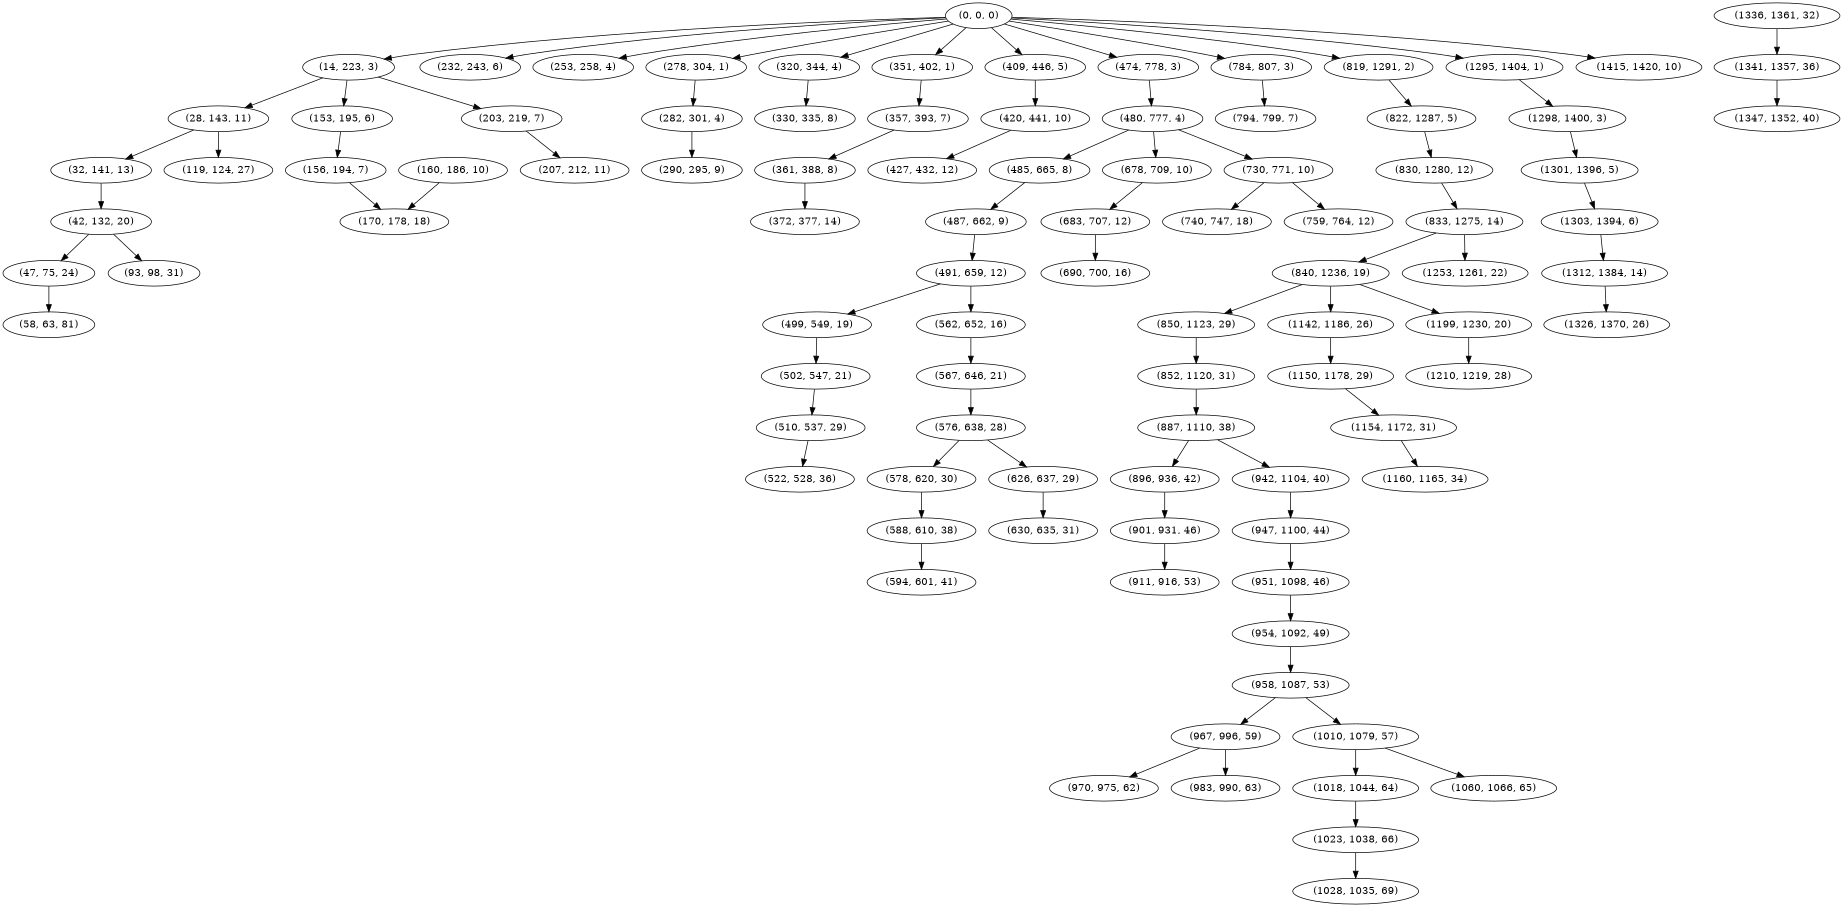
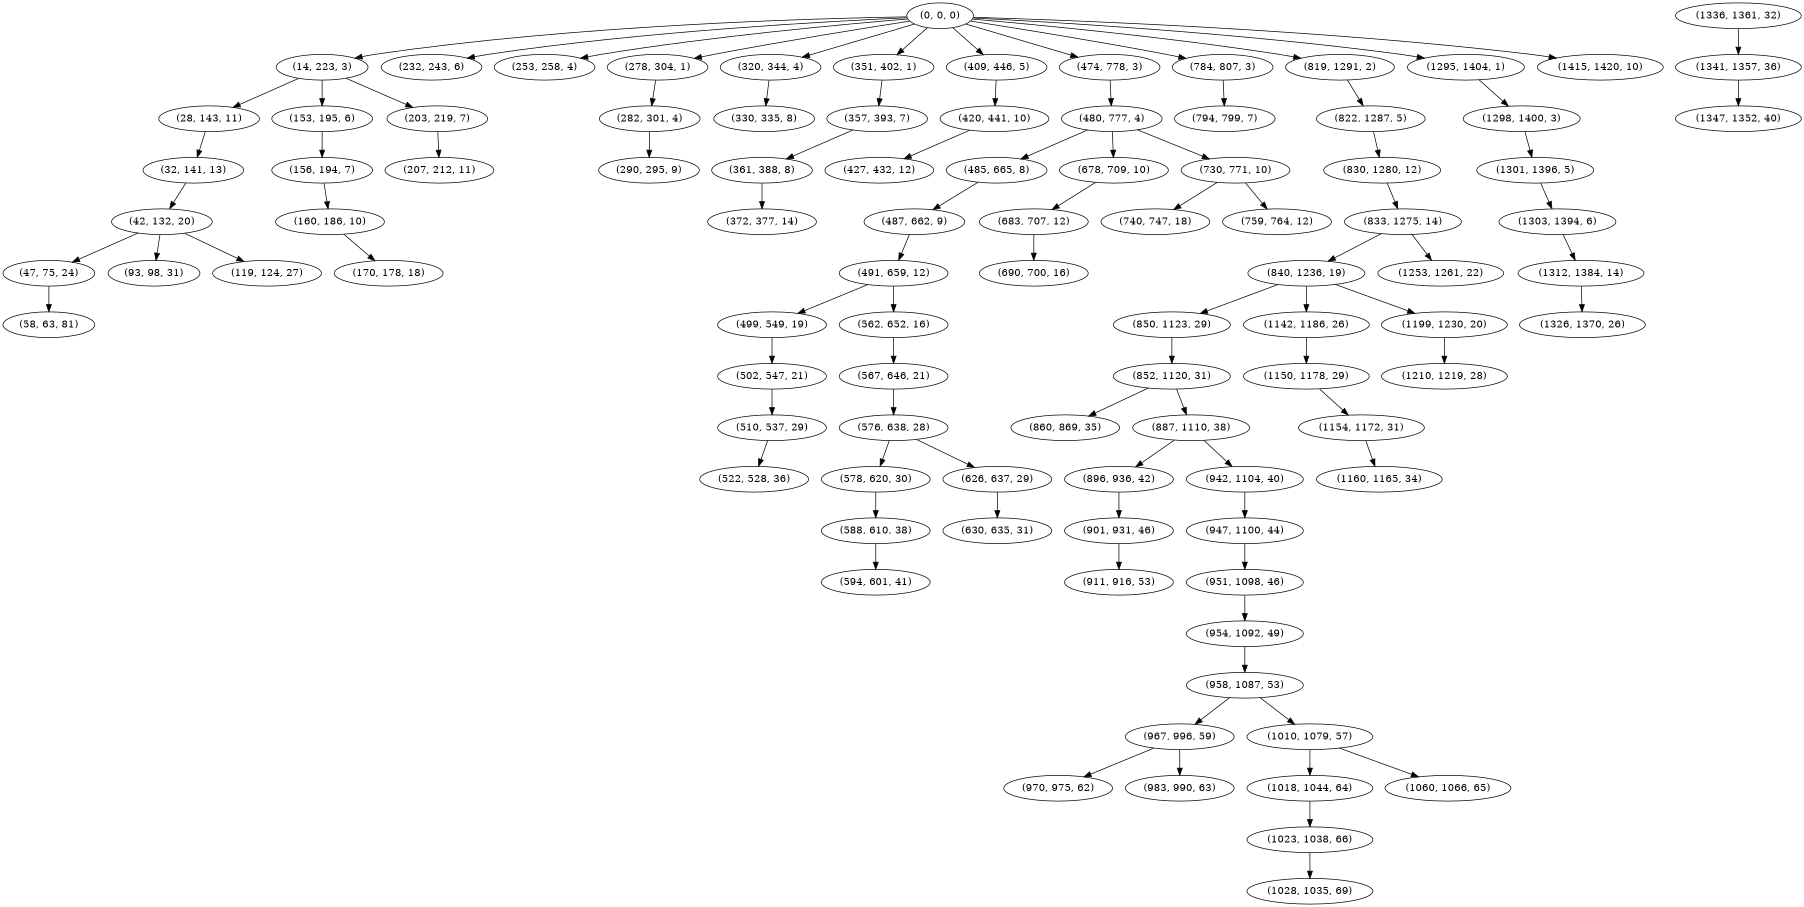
edge "(28, 143, 11)" -> "(119, 124, 27)": now "(42, 132, 20)" -> "(119, 124, 27)"
edge "(156, 194, 7)" -> "(170, 178, 18)": now "(156, 194, 7)" -> "(160, 186, 10)"
node "(860, 869, 35)": added
